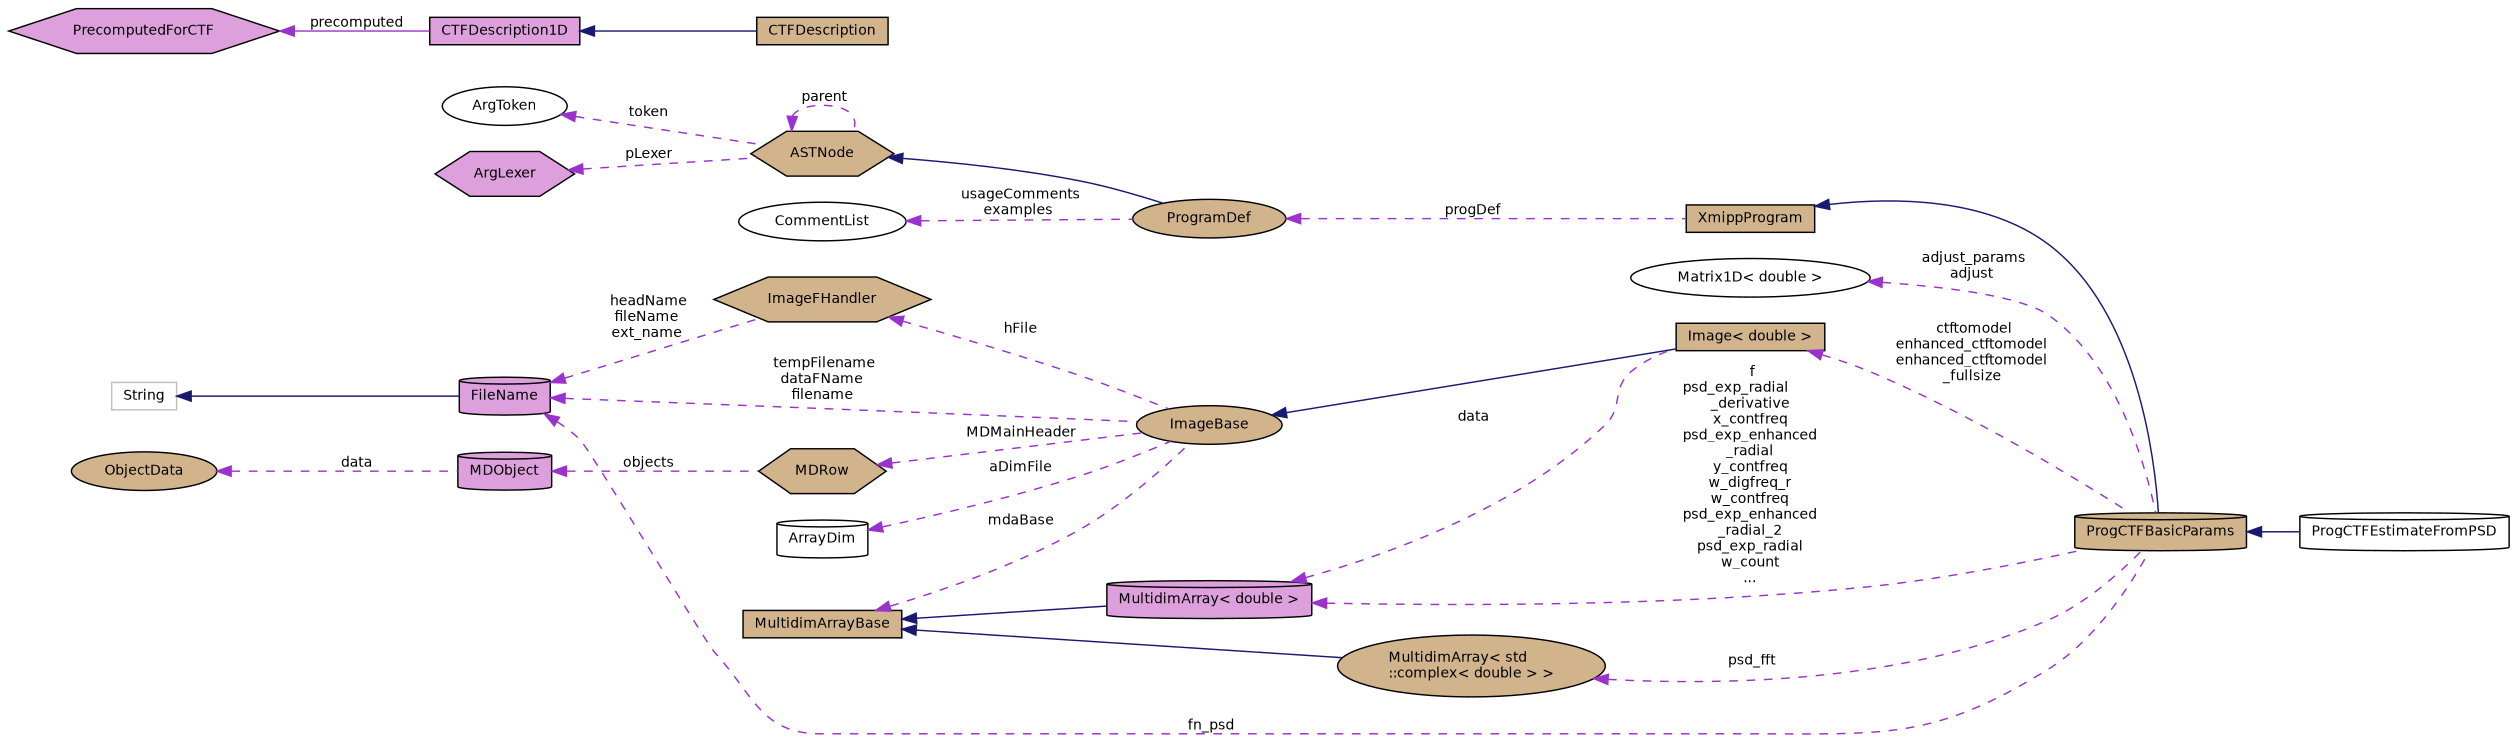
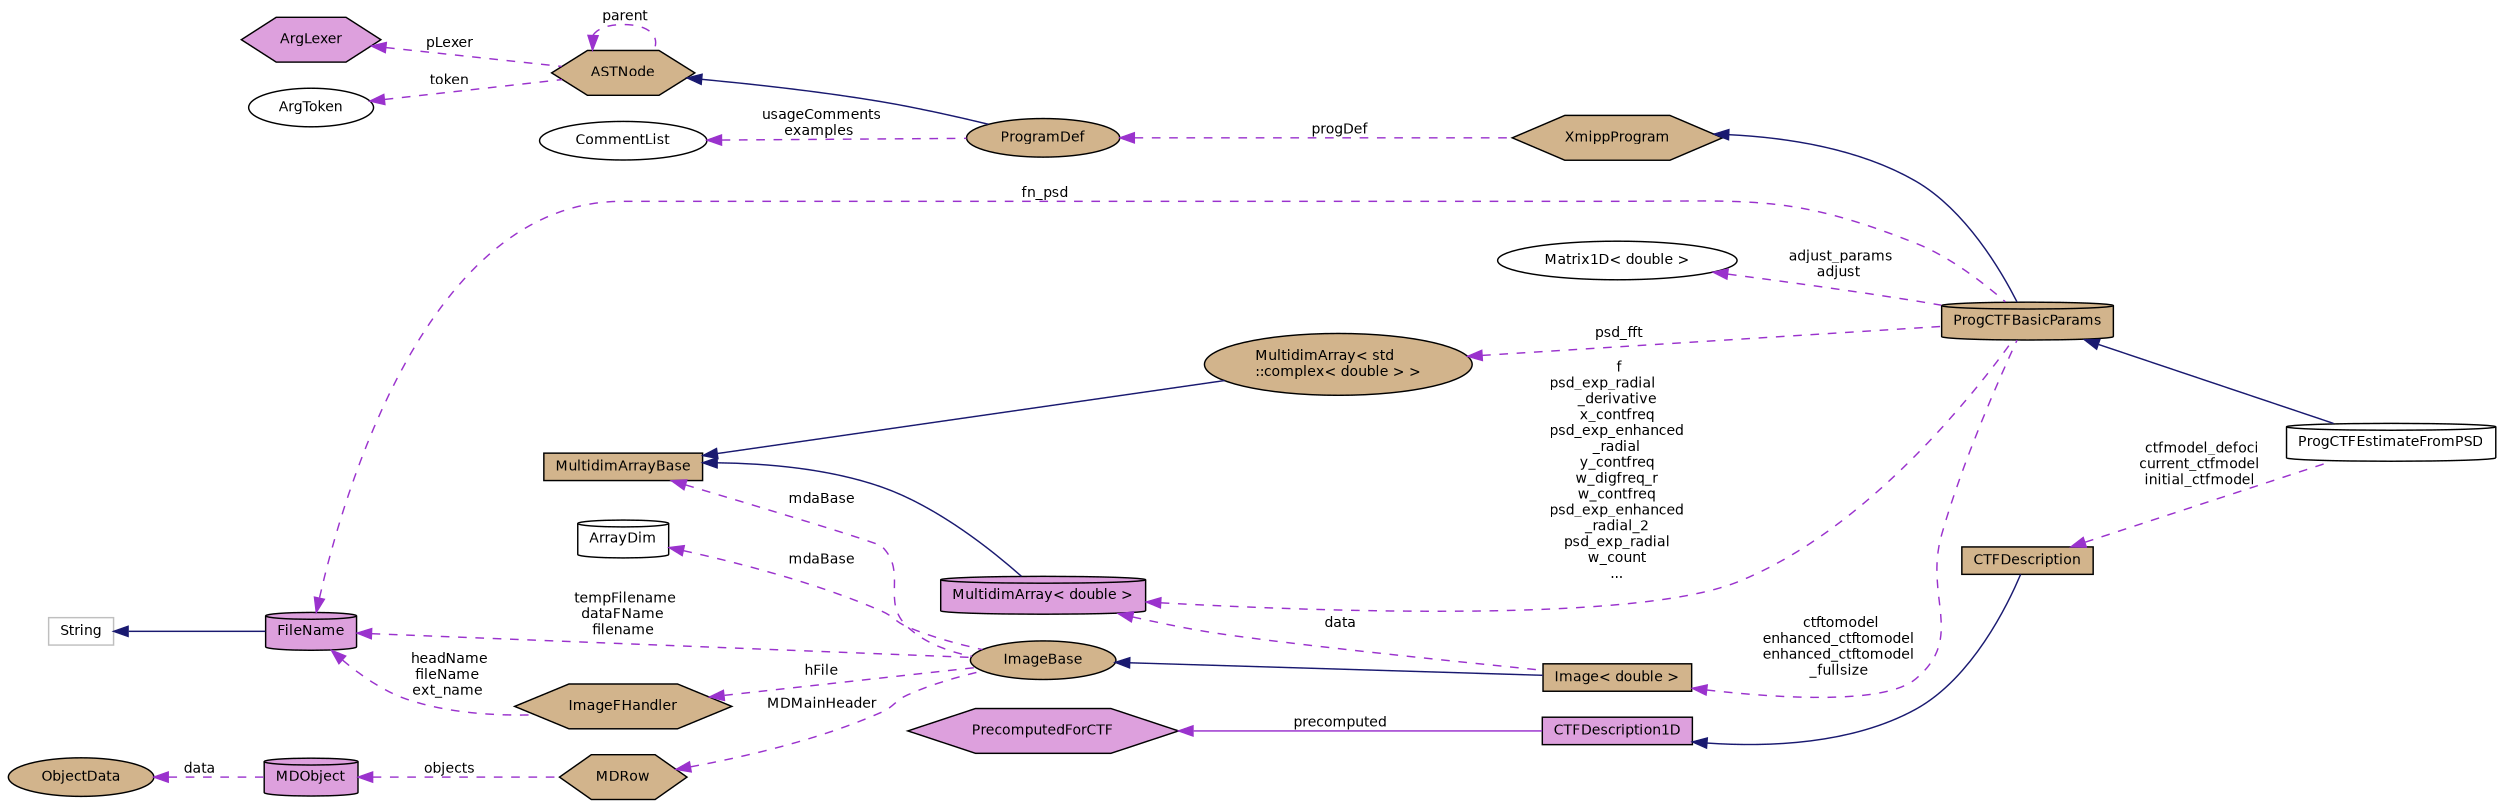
node "XmippProgram": shape box -> hexagon
edge "ImageBase" -> "ArrayDim": label " aDimFile" -> " mdaBase"
edge "ProgCTFEstimateFromPSD" -> "CTFDescription": added, label "ctfmodel_defoci current_ctfmodel initial_ctfmodel"
